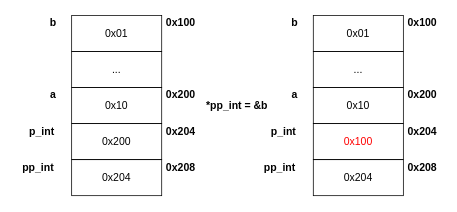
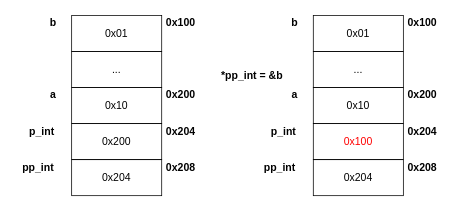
node "*pp_int = &b": moved (237, 105) -> (252, 75)
